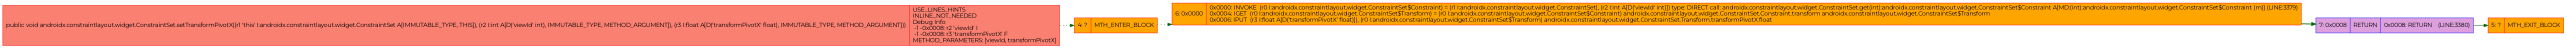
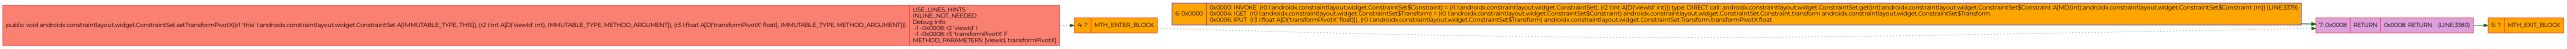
node "6: 0x0000": color red -> blue
edge "4: ?" -> "6: 0x0000": now "4: ?" -> "7: 0x0008"
node "7: 0x0008": color blue -> red
